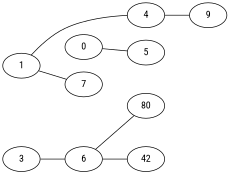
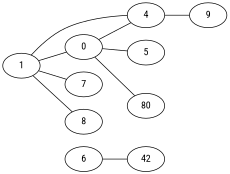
edge "4" -- "0": added
edge "0" -- "1": added
node "8": added
edge "80" -- "6": now "80" -- "0"
node "3": removed
